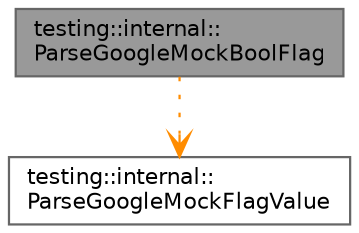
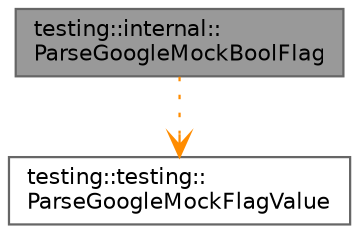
node "testing::internal:: ParseGoogleMockFlagValue": label "testing::internal:: ParseGoogleMockFlagValue" -> "testing::testing:: ParseGoogleMockFlagValue"
